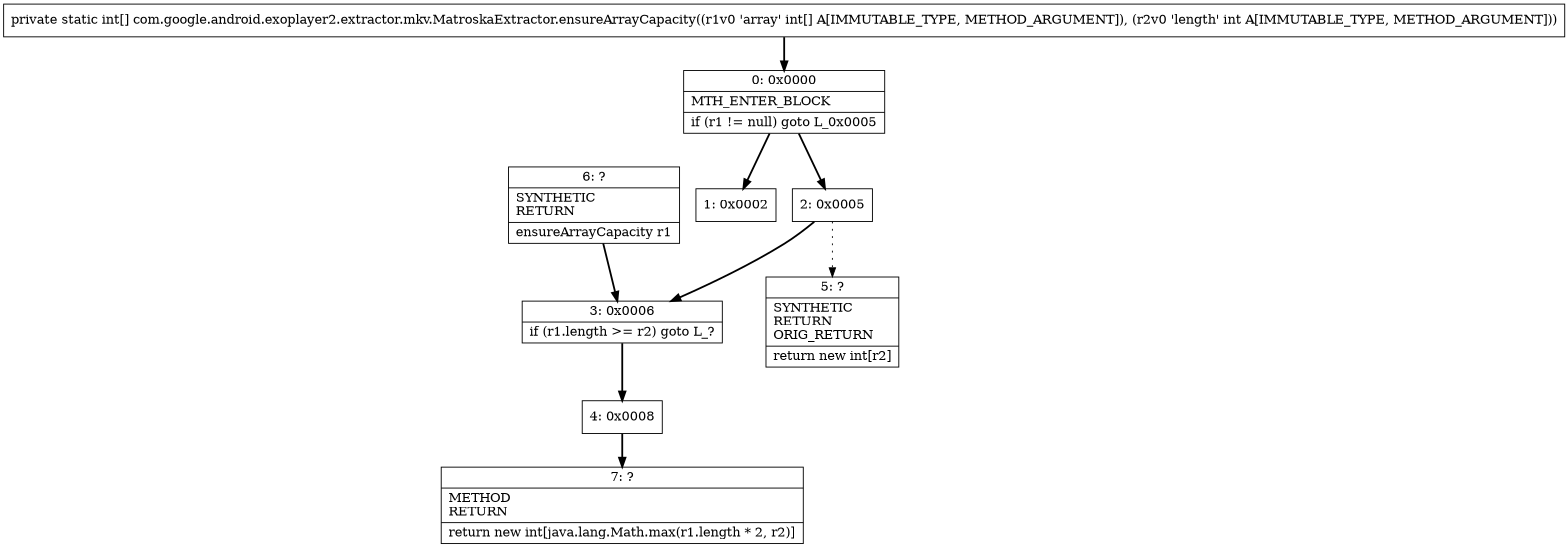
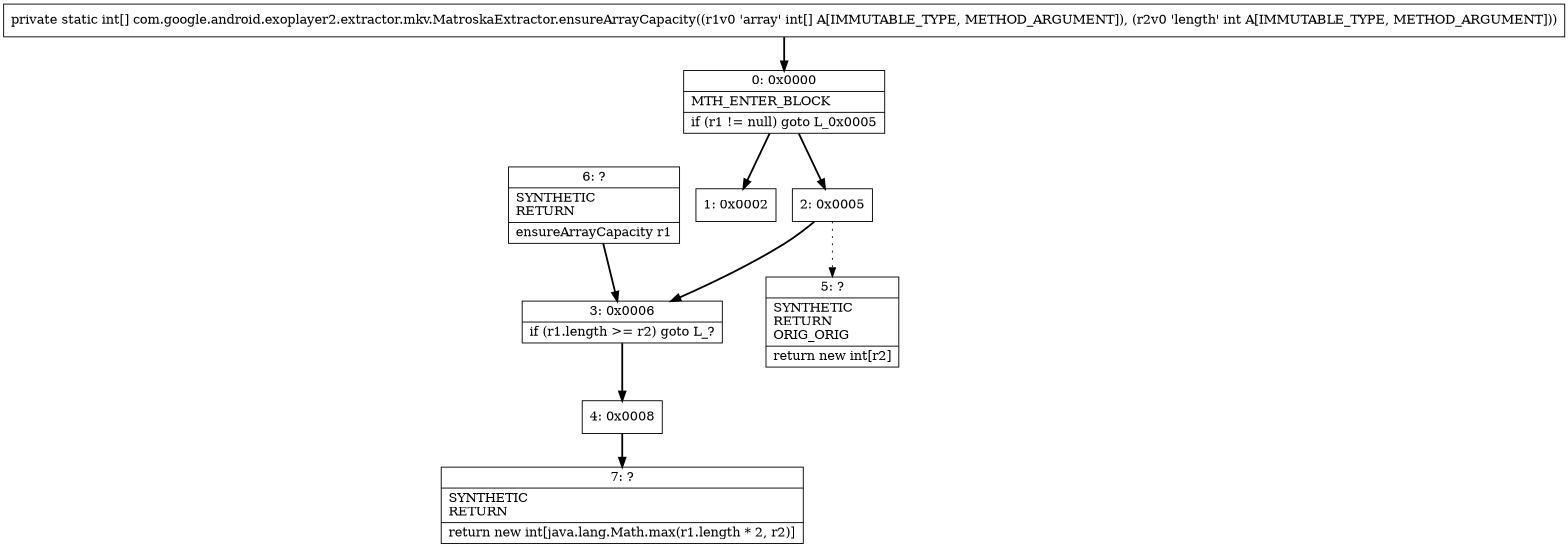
node "5: ?": text "ORIG_RETURN" -> "ORIG_ORIG"
node "7: ?": text "METHOD" -> "SYNTHETIC"
